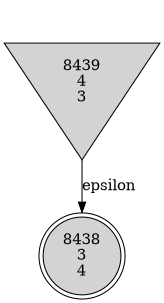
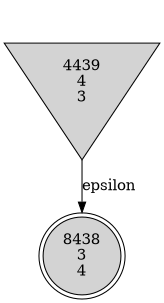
node "8439 4 3": label "8439 4 3" -> "4439 4 3"
